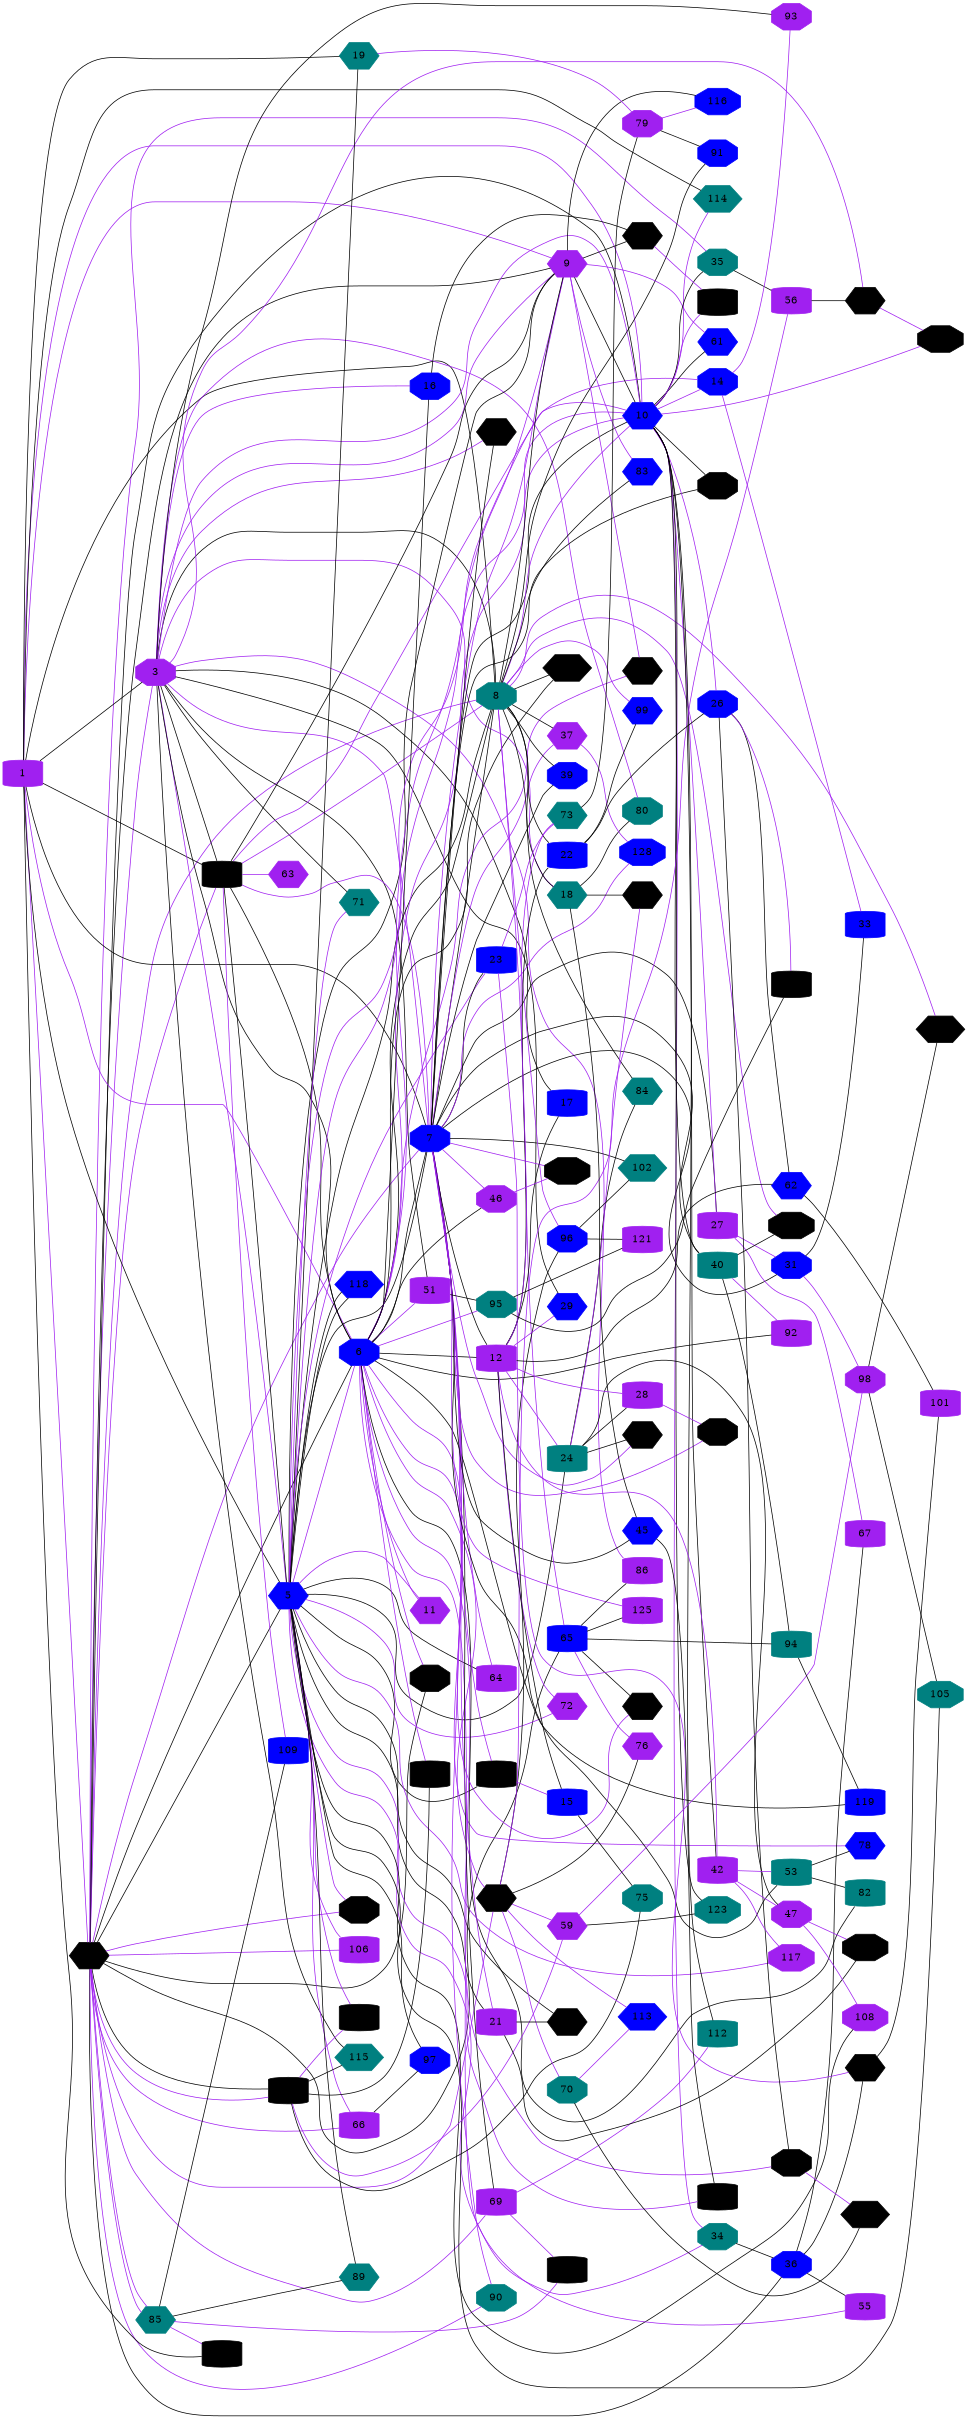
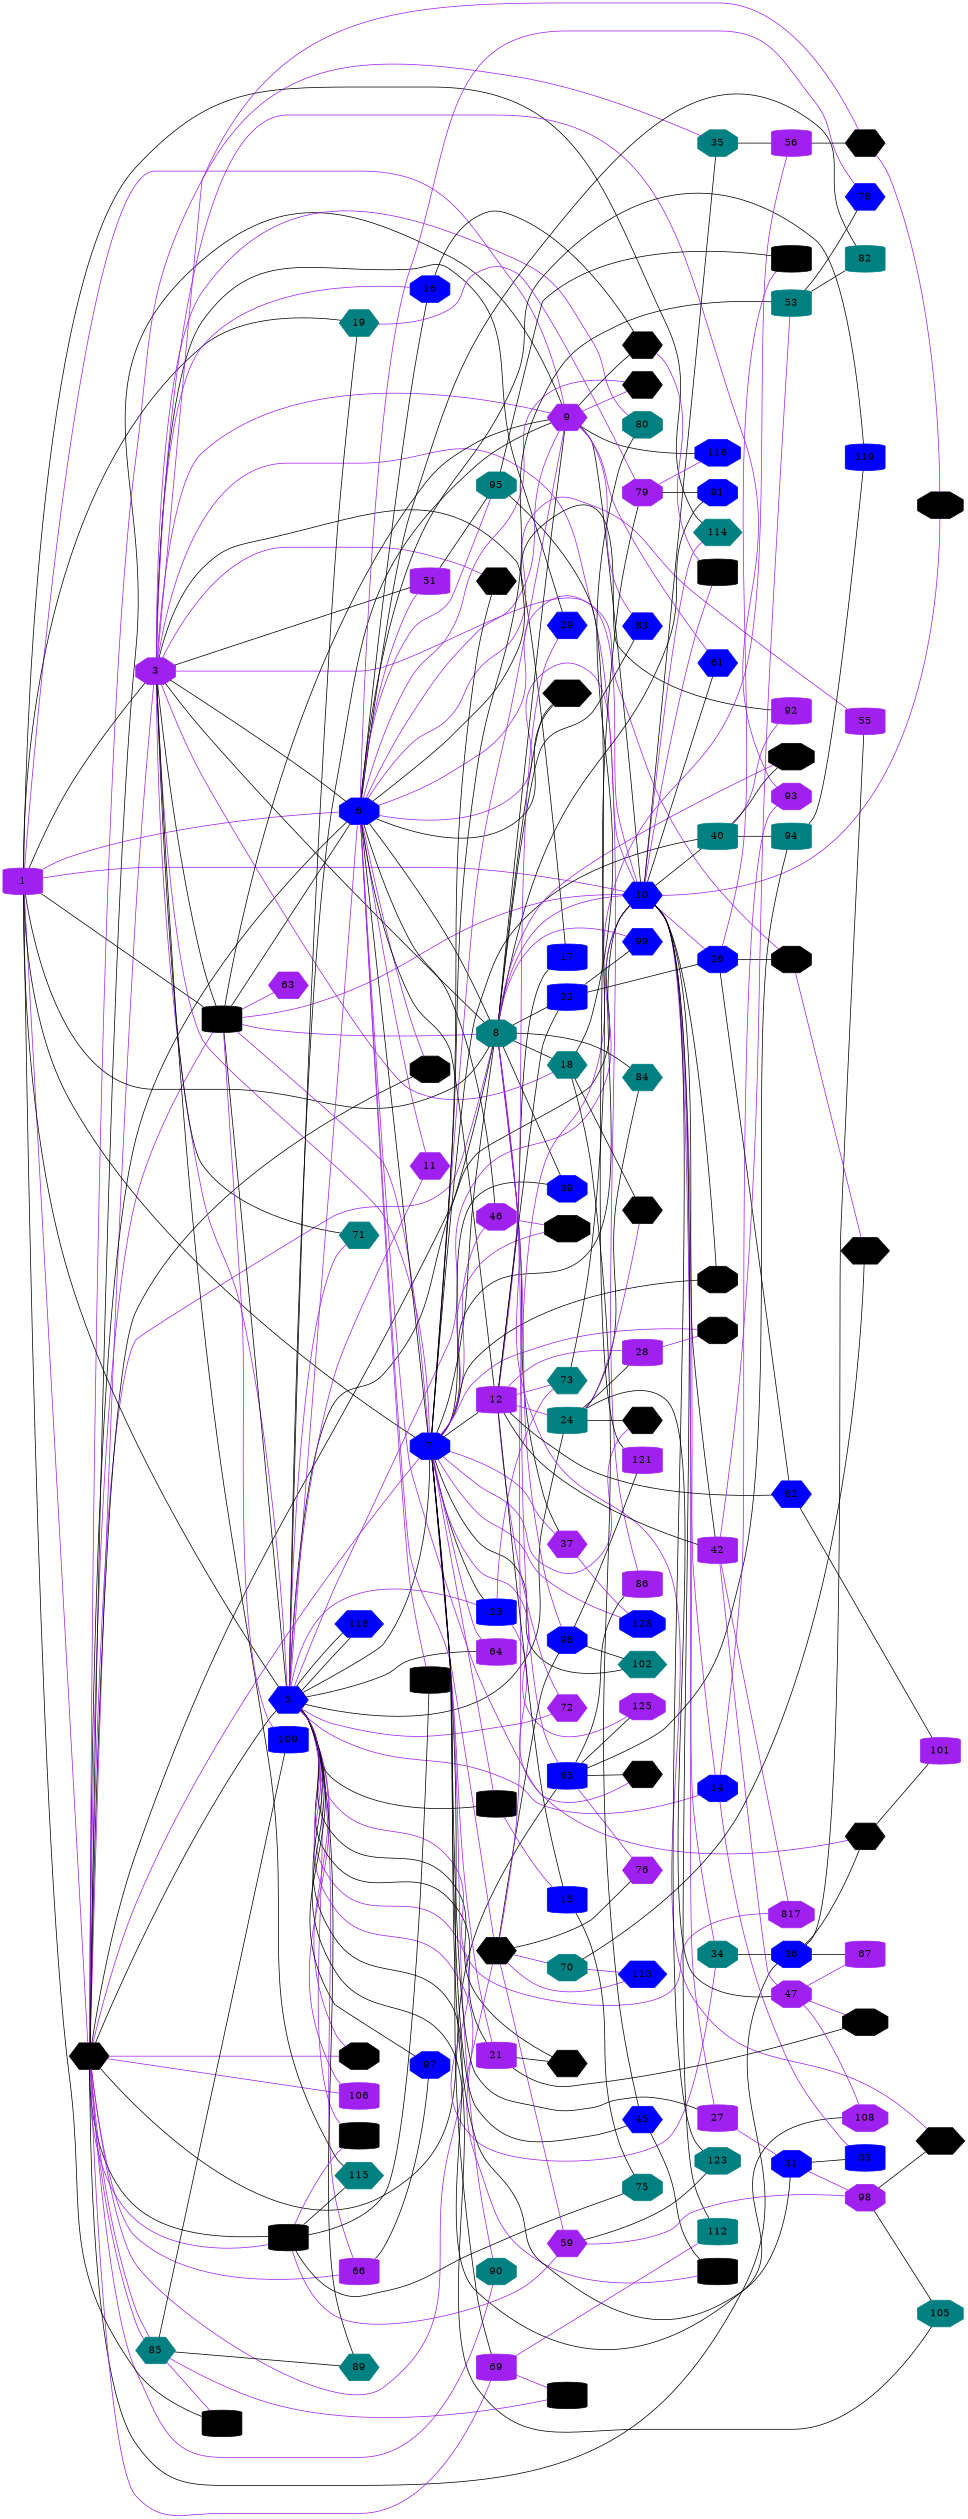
edge "93" -- "3": color black -> purple
edge "27" -- "67": now "47" -- "67"
edge "12" -- "42": color purple -> black
node "125": shape cylinder -> octagon
node "117": label "117" -> "817"
